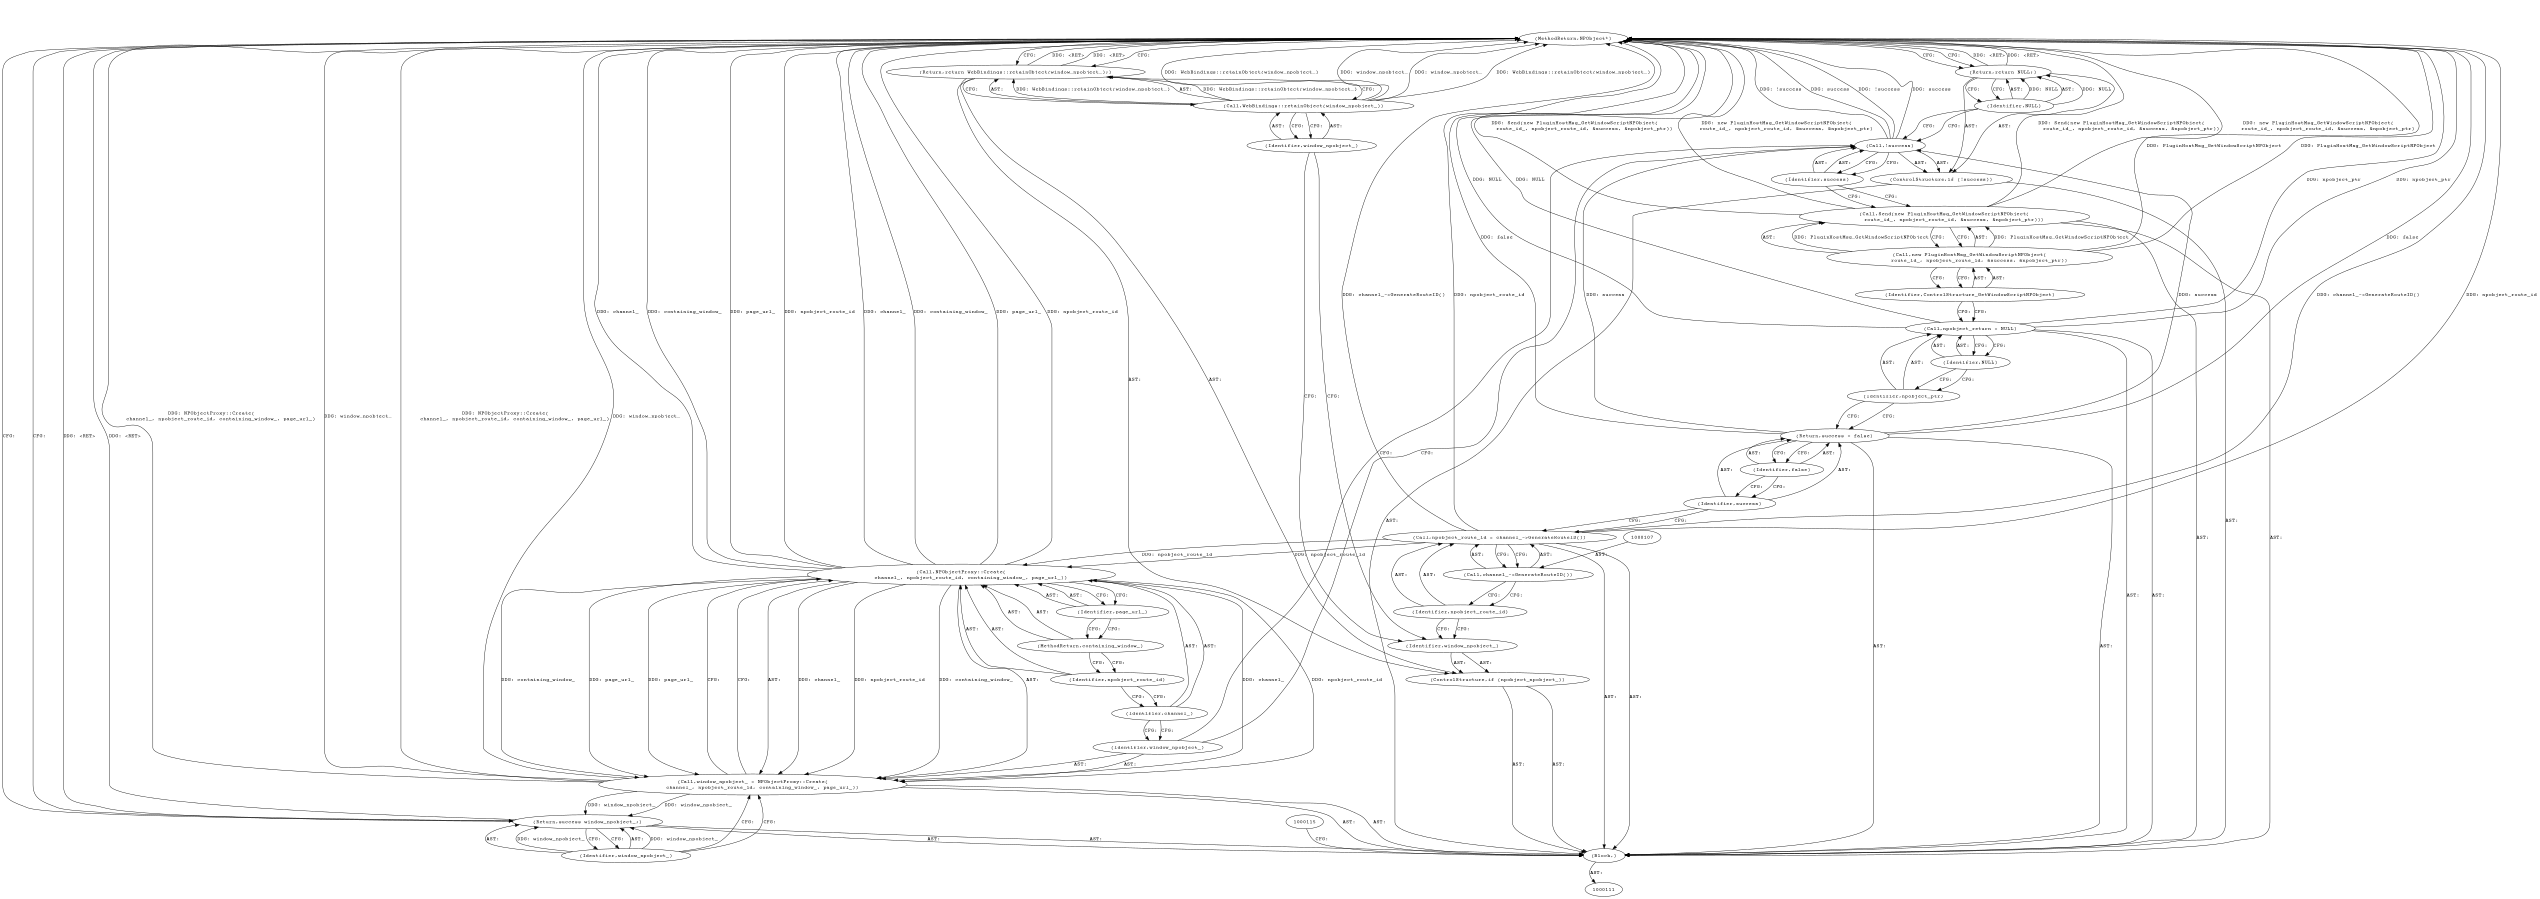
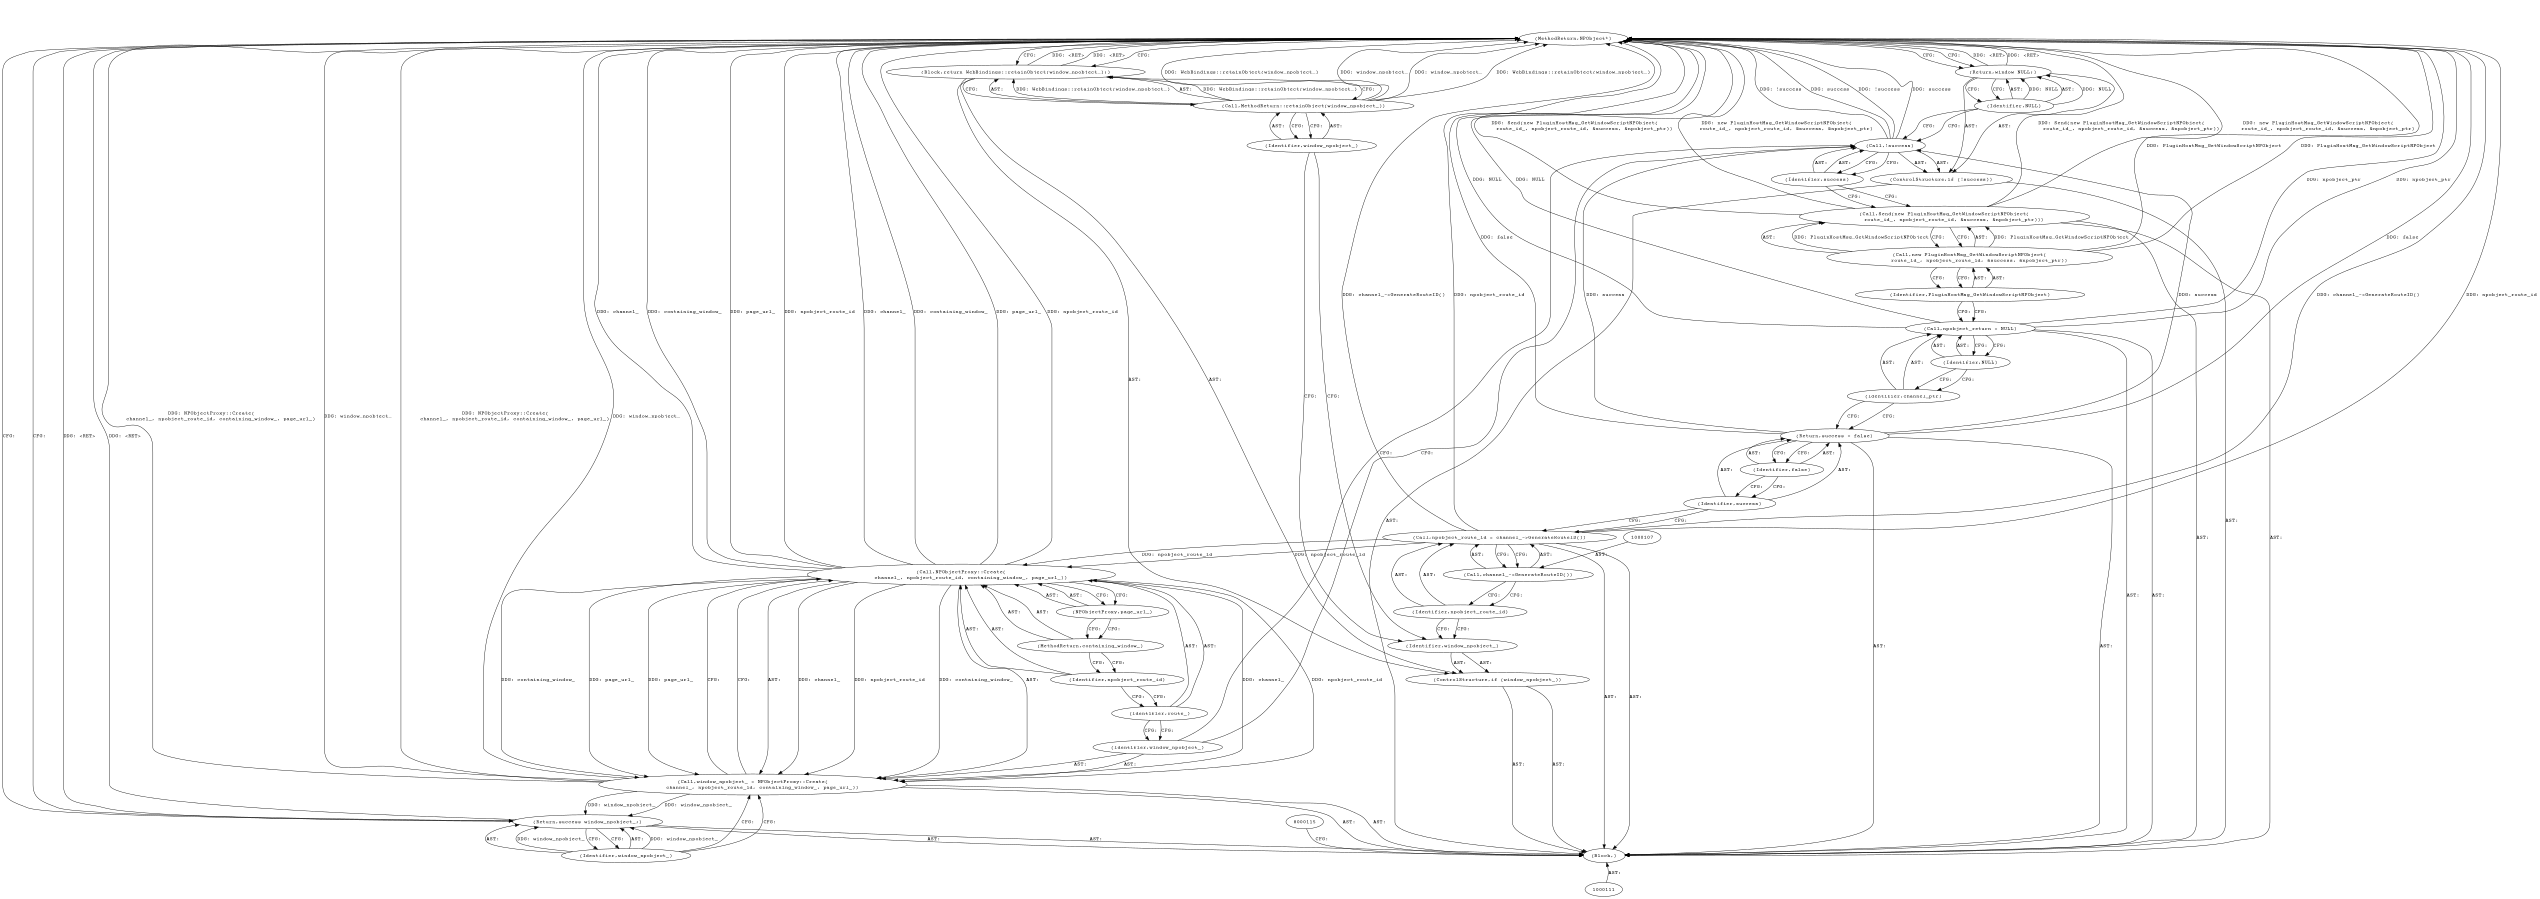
node "(Return,return WebBindings::retainObject(window_npobject_);)": label "(Return,return WebBindings::retainObject(window_npobject_);)" -> "(Block,return WebBindings::retainObject(window_npobject_);)"
node "(Return,return NULL;)": label "(Return,return NULL;)" -> "(Return,window NULL;)"
node "(Call,WebBindings::retainObject(window_npobject_))": label "(Call,WebBindings::retainObject(window_npobject_))" -> "(Call,MethodReturn::retainObject(window_npobject_))"
node "(Identifier,ControlStructure_GetWindowScriptNPObject)": label "(Identifier,ControlStructure_GetWindowScriptNPObject)" -> "(Identifier,PluginHostMsg_GetWindowScriptNPObject)"
node "(Identifier,npobject_ptr)": label "(Identifier,npobject_ptr)" -> "(Identifier,channel_ptr)"
node "(Identifier,page_url_)": label "(Identifier,page_url_)" -> "(NPObjectProxy,page_url_)"
node "(ControlStructure,if (npobject_npobject_))": label "(ControlStructure,if (npobject_npobject_))" -> "(ControlStructure,if (window_npobject_))"
node "(Identifier,channel_)": label "(Identifier,channel_)" -> "(Identifier,route_)"
node "1000115": label "1000115" -> "8000115"
edge "(Block,)" -> "1000111": reversed
